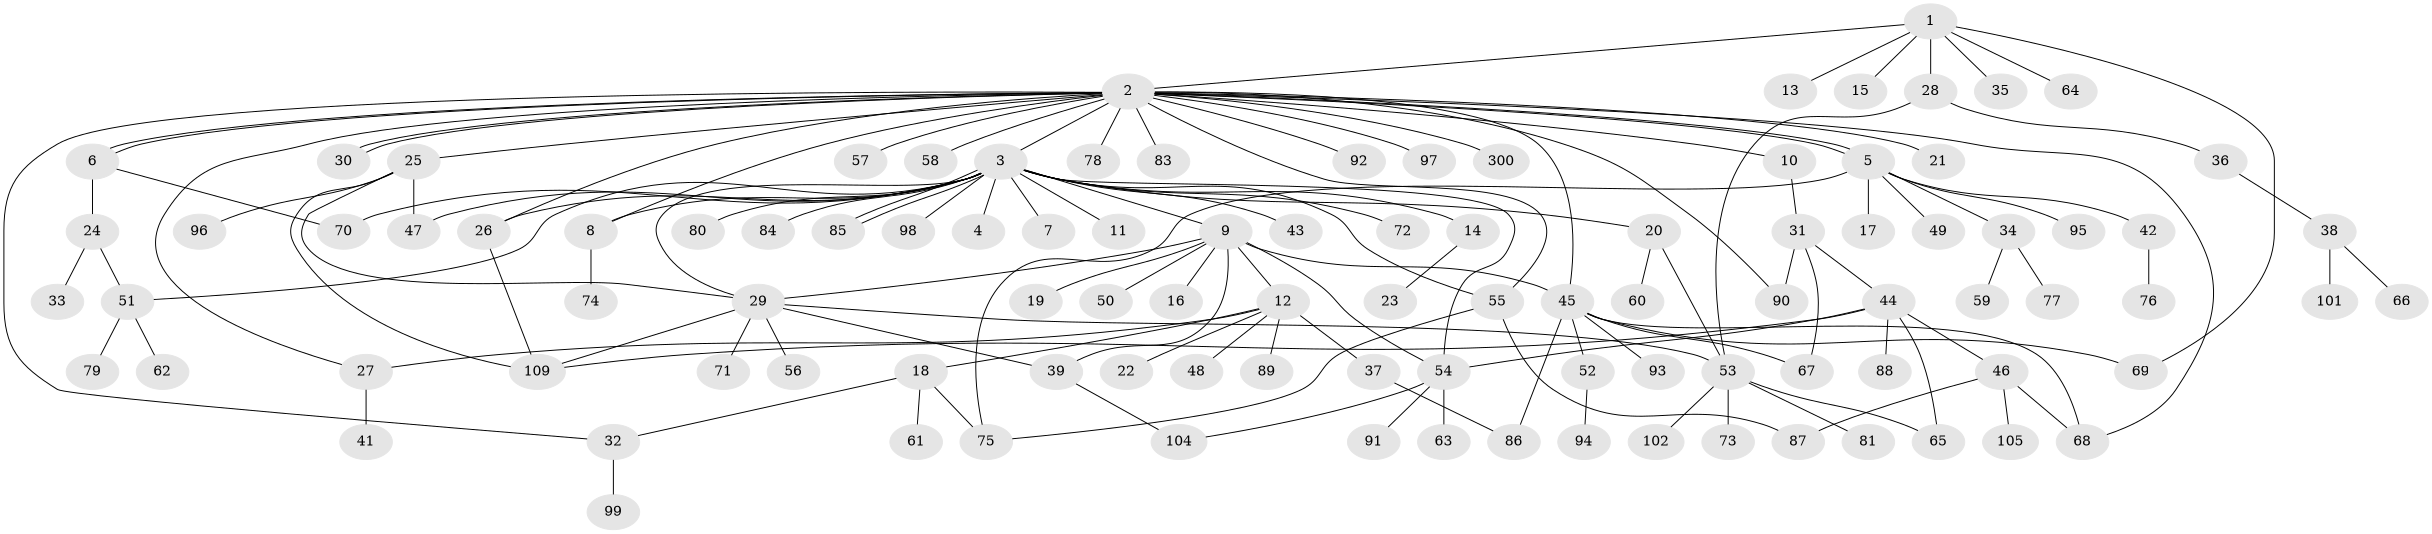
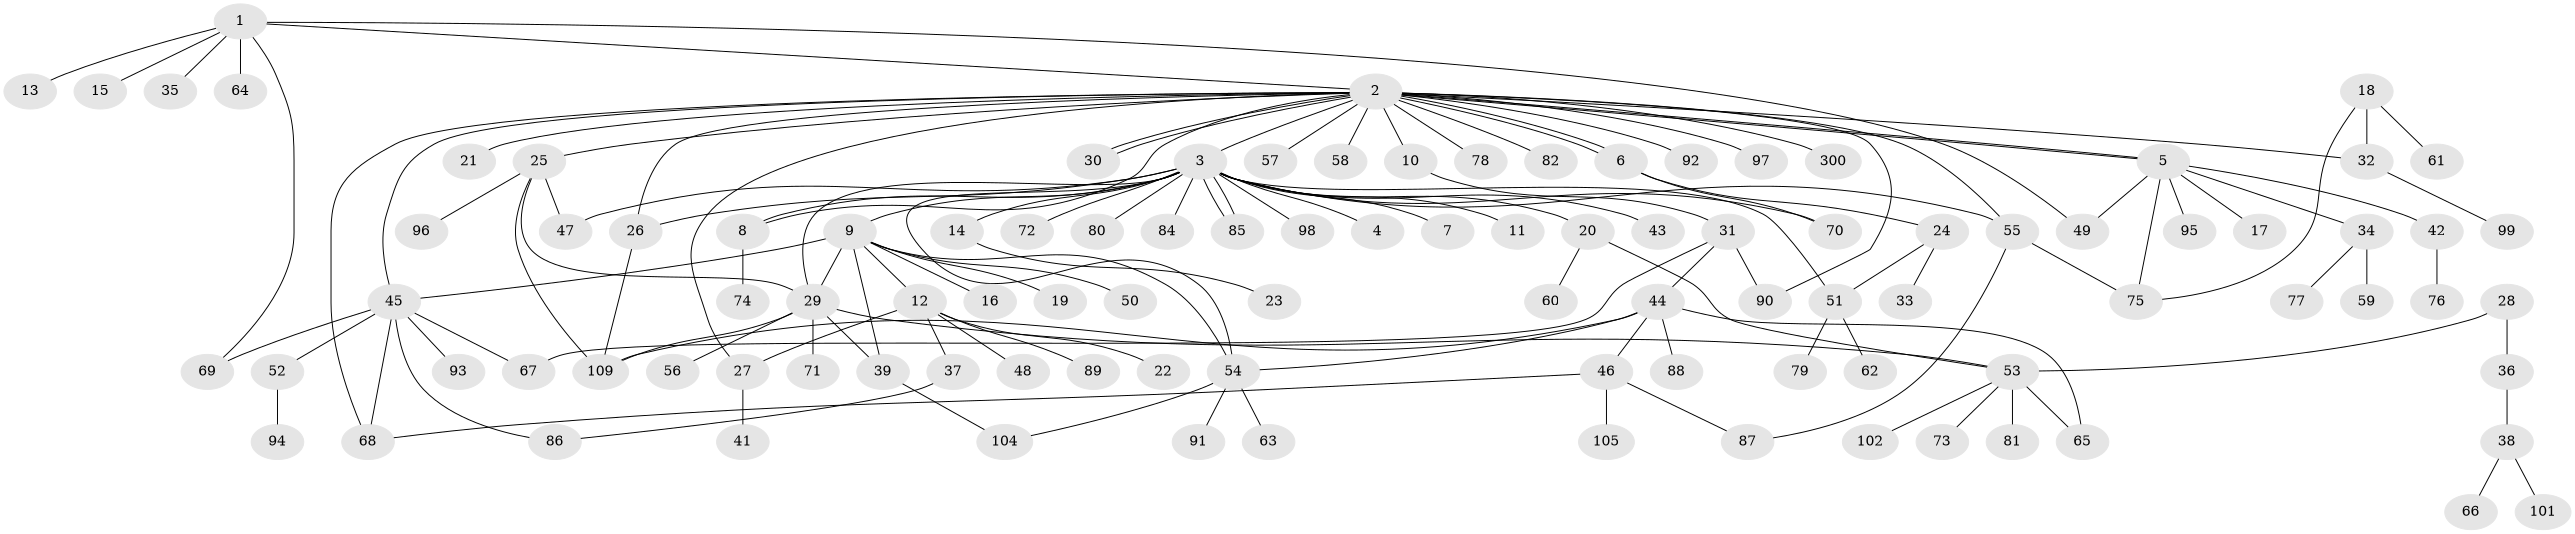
edge "1" -- "28": now "1" -- "49"
node "83": label "83" -> "82"
edge "12" -- "18": removed
